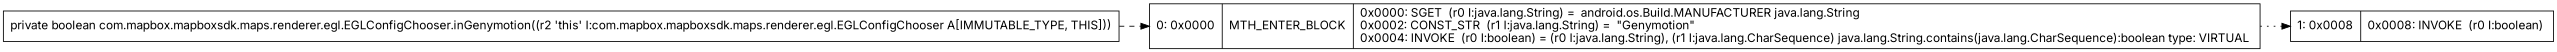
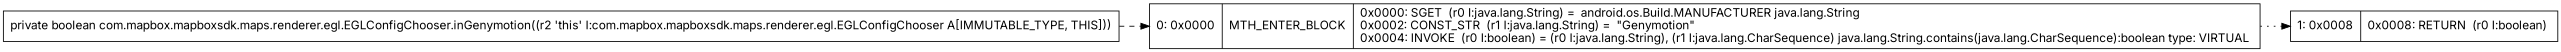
node "1: 0x0008": text "0x0008: INVOKE  (r0 I:boolean)" -> "0x0008: RETURN  (r0 I:boolean)"
